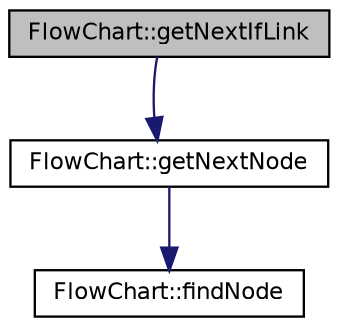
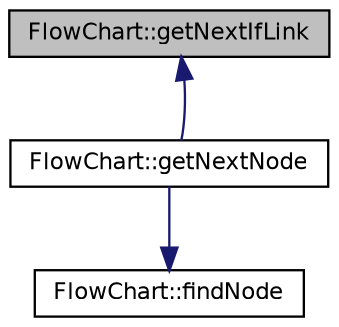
edge "FlowChart::getNextIfLink" -> "FlowChart::getNextNode": reversed
